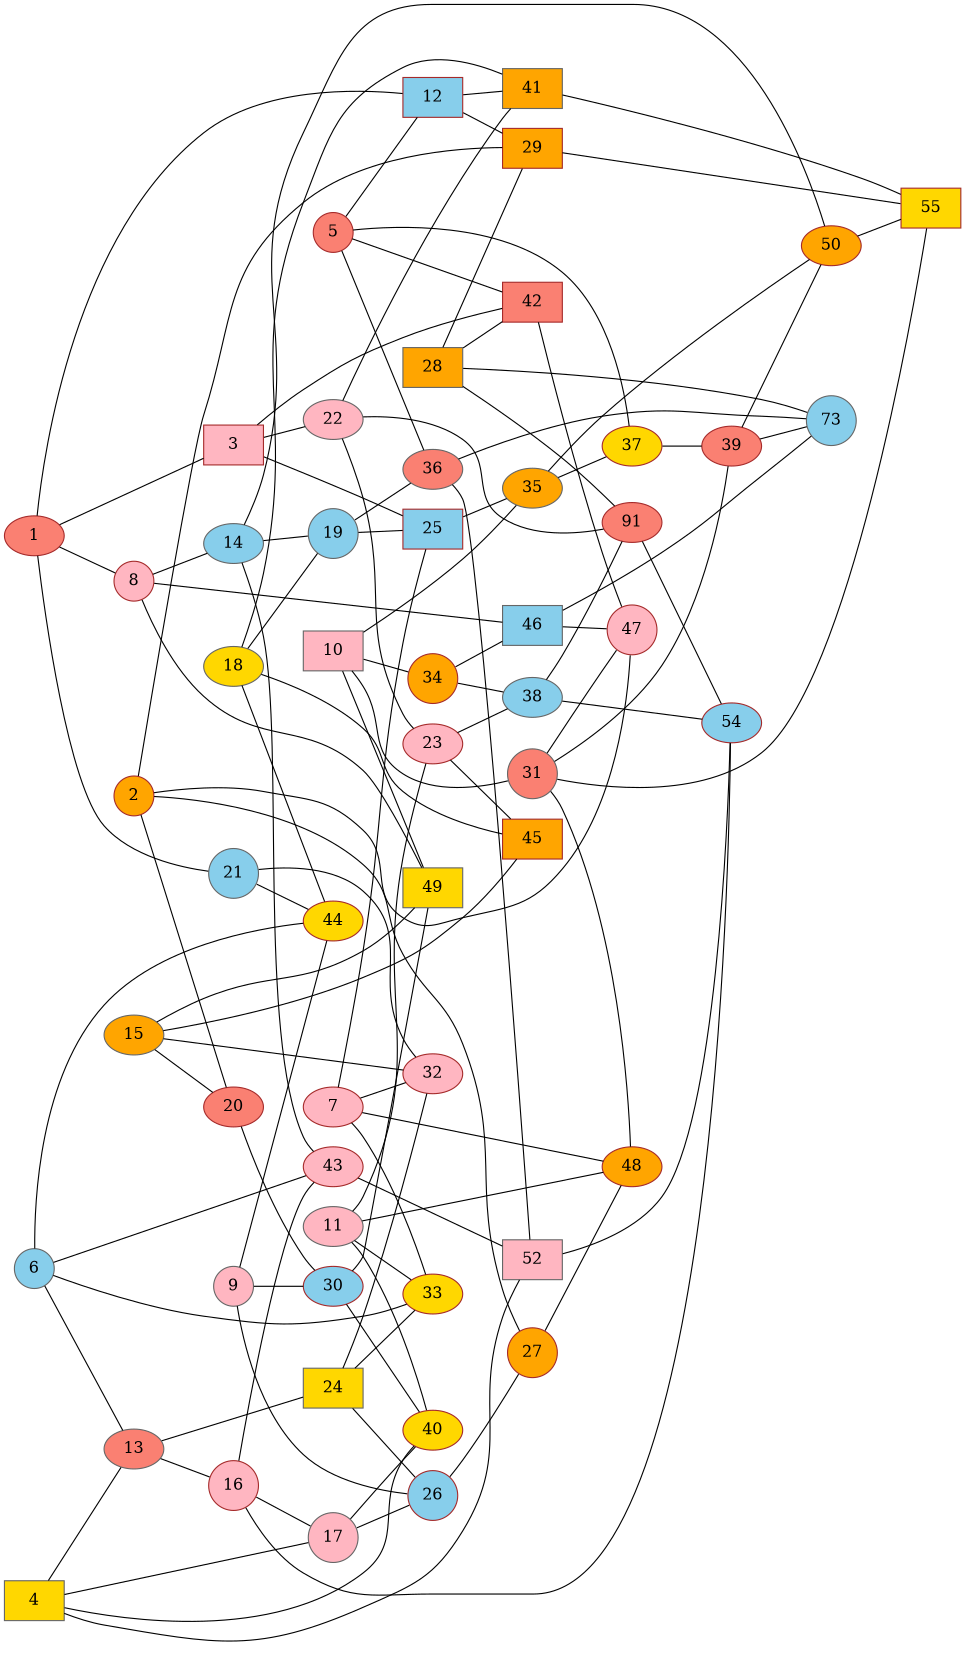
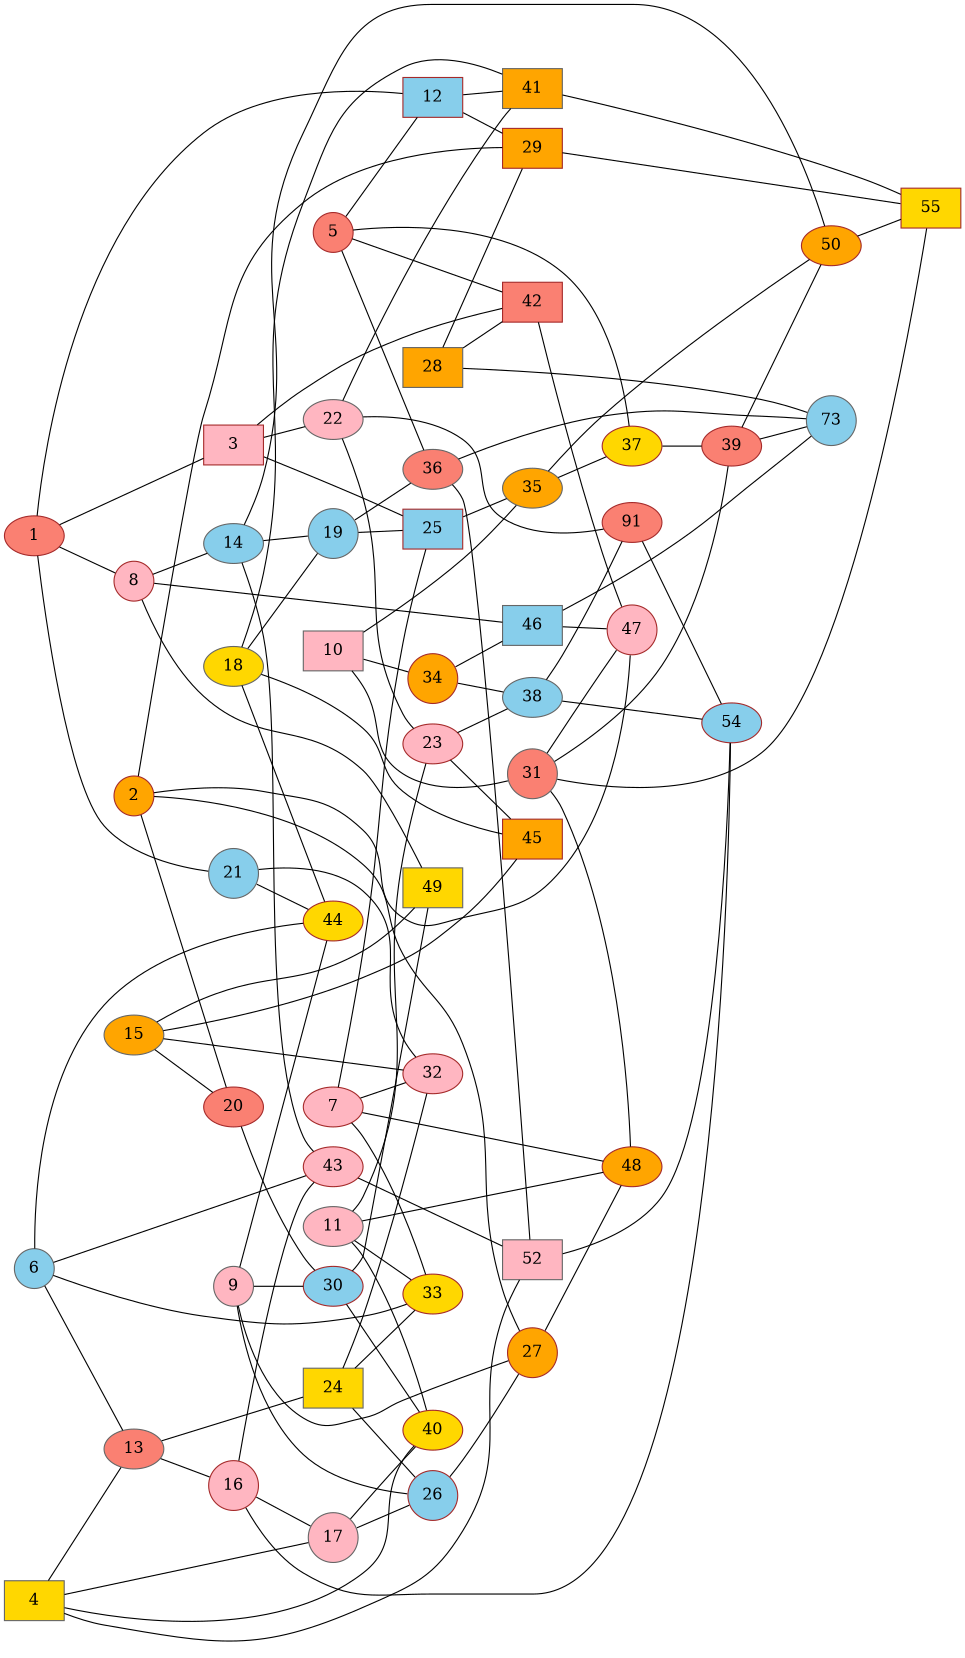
edge "28" -- "91": removed
edge "10" -- "49": removed
edge "9" -- "27": added
